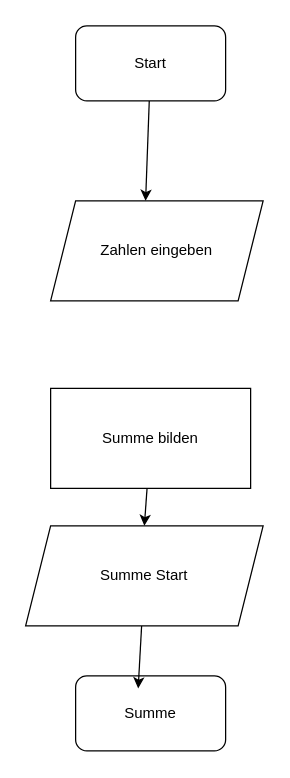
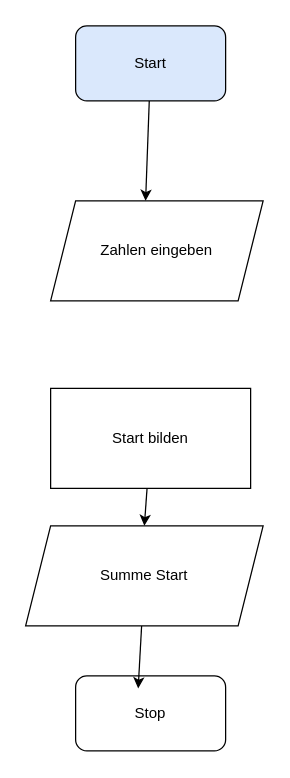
node "Start": fillcolor #ffffff -> #dae8fc
node "Summe bilden": label "Summe bilden" -> "Start bilden"
node "Summe": label "Summe" -> "Stop"
